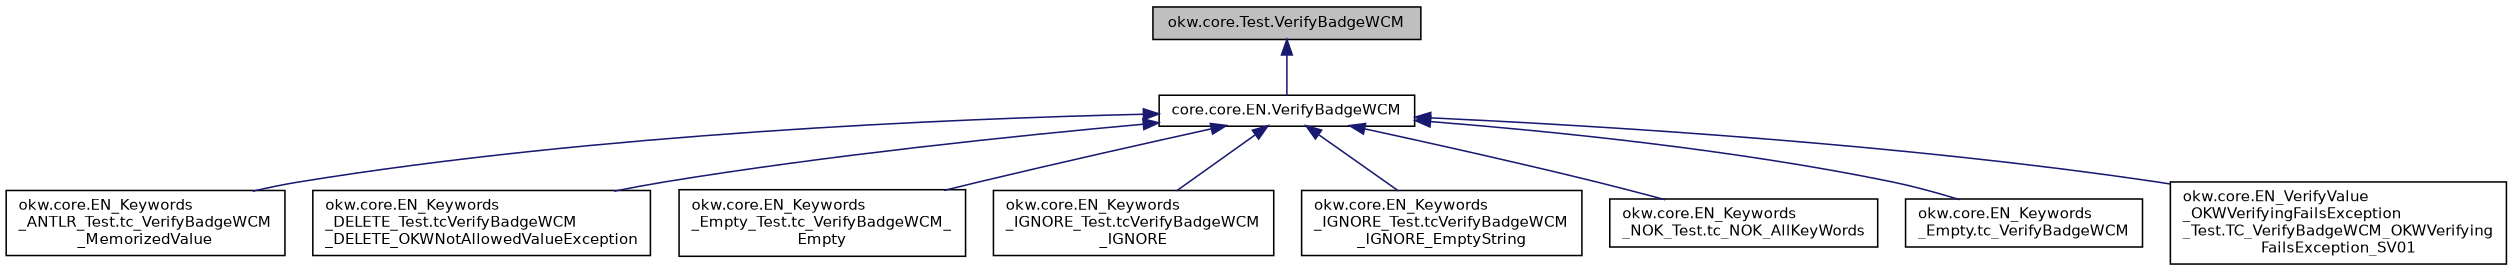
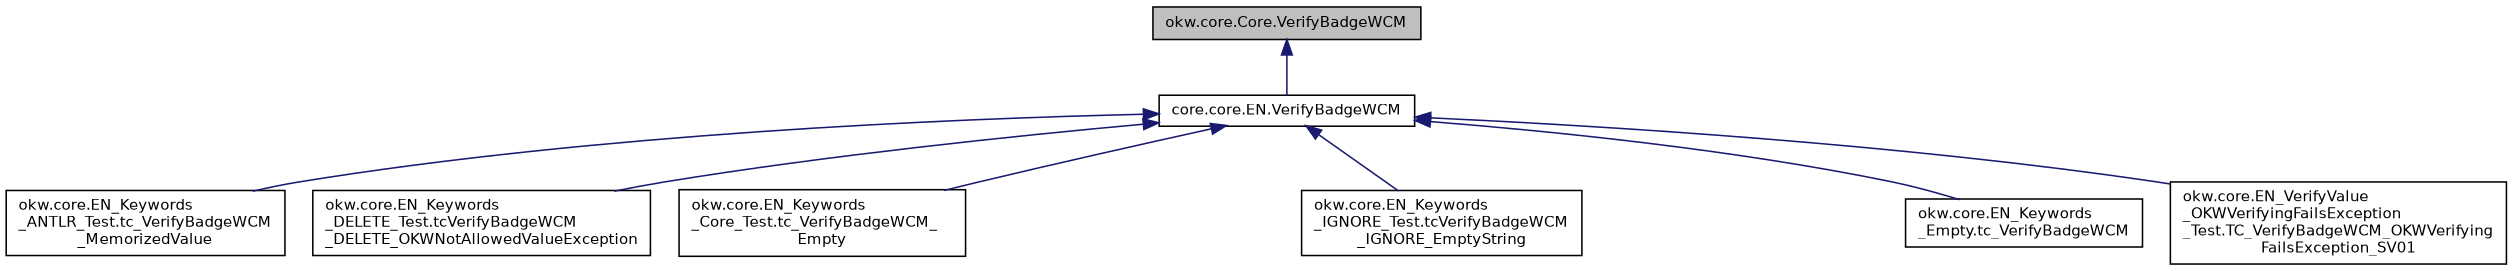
node "okw.core.Test.VerifyBadgeWCM": label "okw.core.Test.VerifyBadgeWCM" -> "okw.core.Core.VerifyBadgeWCM"
node "okw.core.EN_Keywords _Empty_Test.tc_VerifyBadgeWCM_ Empty": label "okw.core.EN_Keywords _Empty_Test.tc_VerifyBadgeWCM_ Empty" -> "okw.core.EN_Keywords _Core_Test.tc_VerifyBadgeWCM_ Empty"
node "okw.core.EN_Keywords _IGNORE_Test.tcVerifyBadgeWCM _IGNORE": removed
node "okw.core.EN_Keywords _NOK_Test.tc_NOK_AllKeyWords": removed
